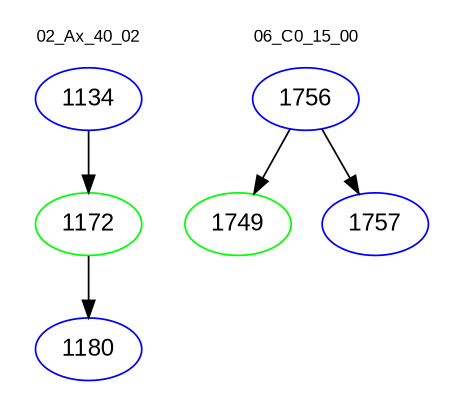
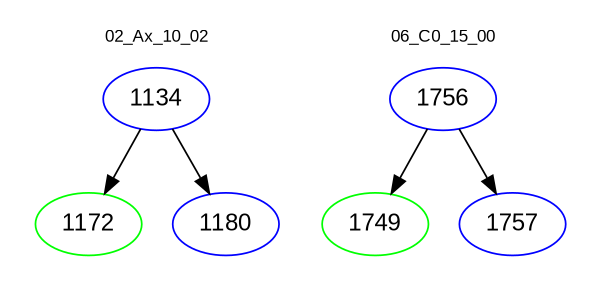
cluster "02_Ax_40_02": label "02_Ax_40_02" -> "02_Ax_10_02"
edge "1172" -> "1180": now "1134" -> "1180"
